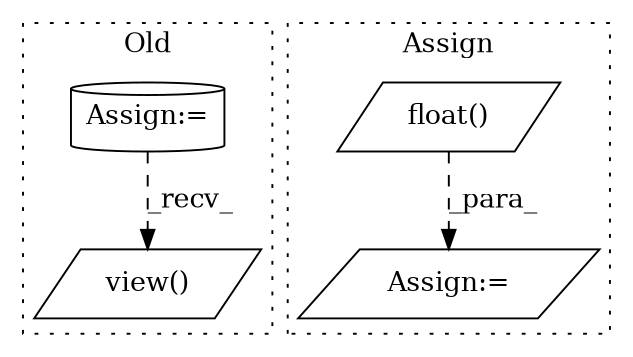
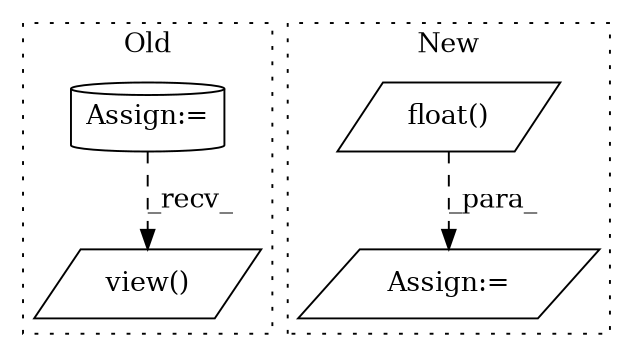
cluster "Assign": label "Assign" -> "New"
